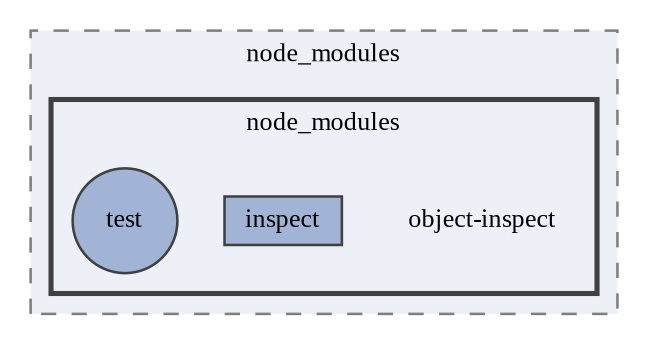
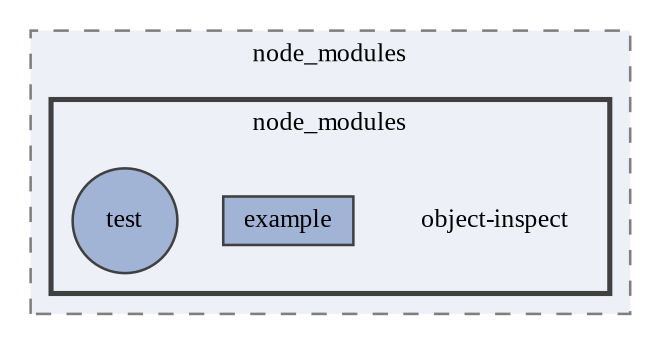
node "inspect": label "inspect" -> "example"
